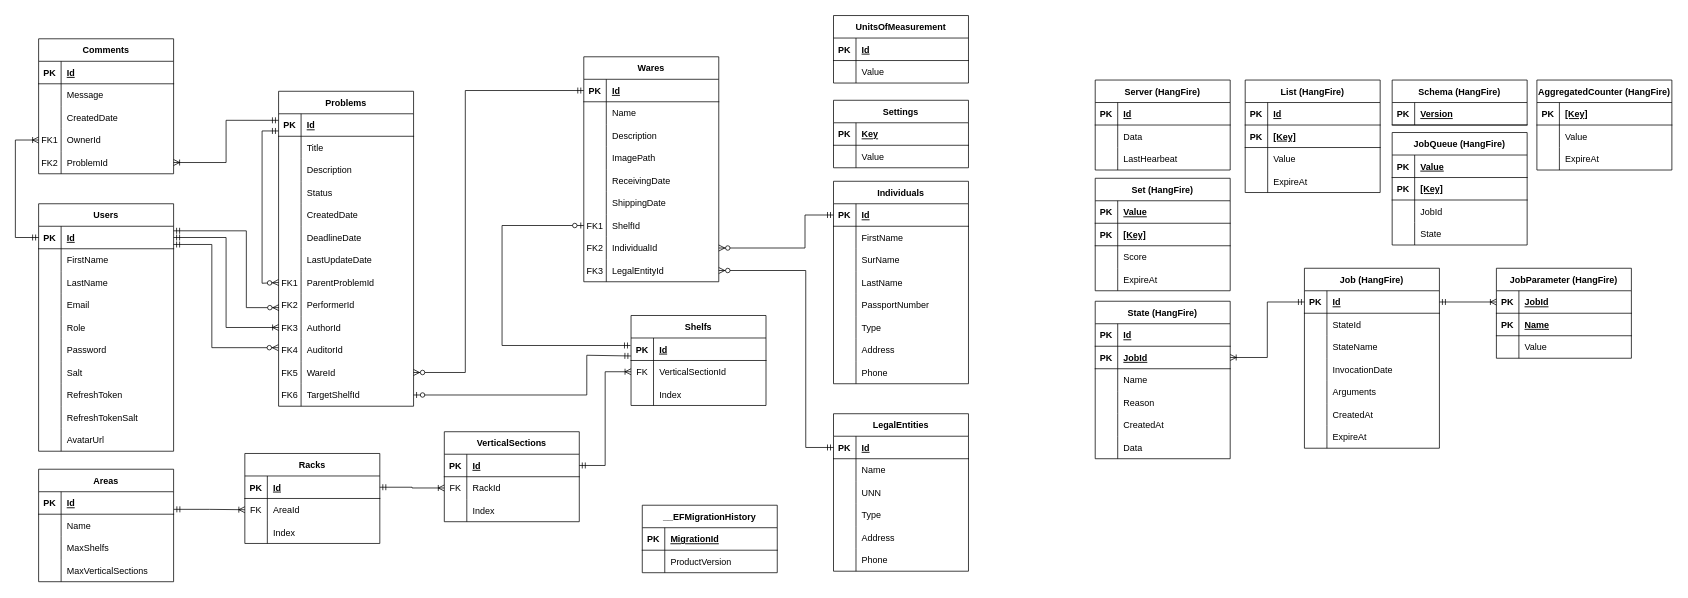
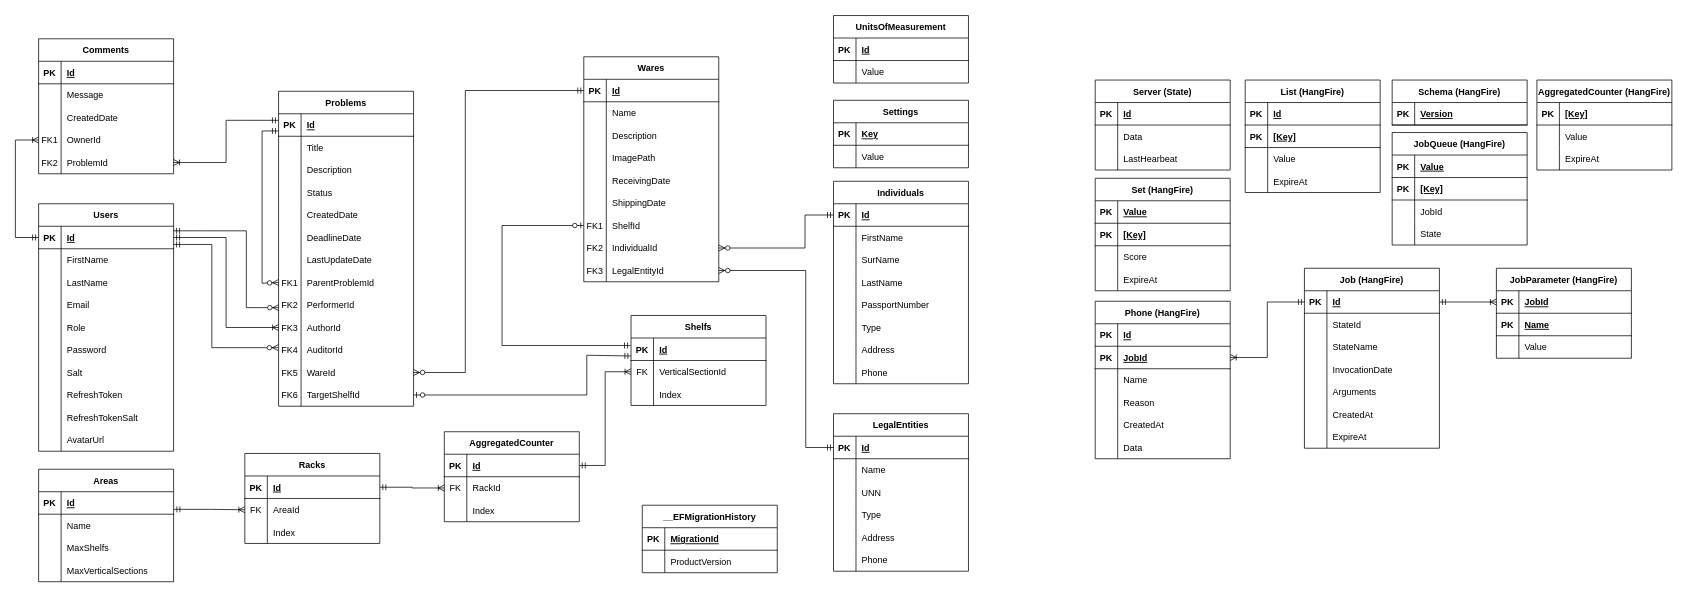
node "Server (HangFire)": label "Server (HangFire)" -> "Server (State)"
node "State (HangFire)": label "State (HangFire)" -> "Phone (HangFire)"
node "VerticalSections": label "VerticalSections" -> "AggregatedCounter"
